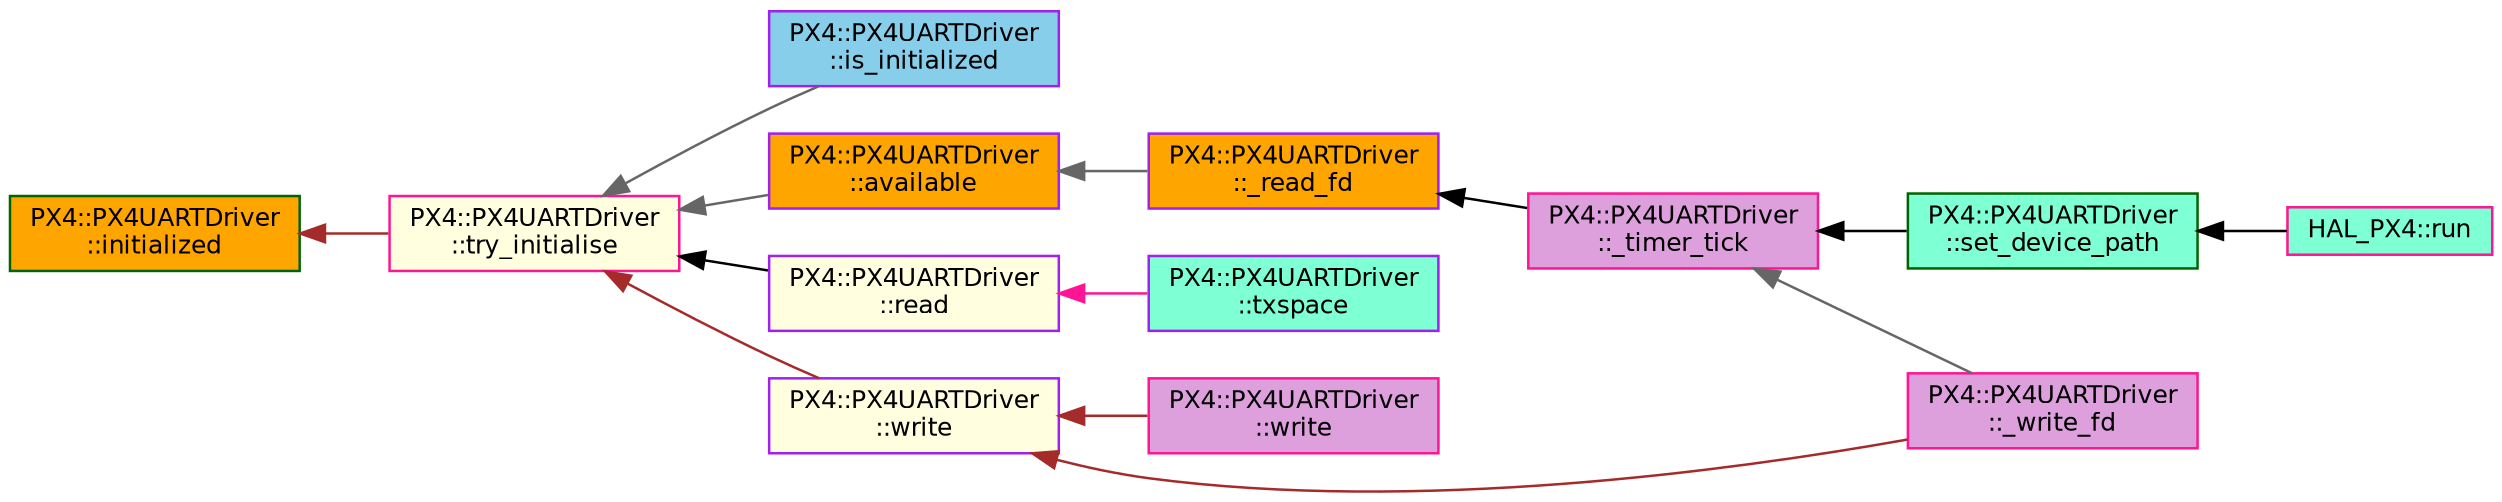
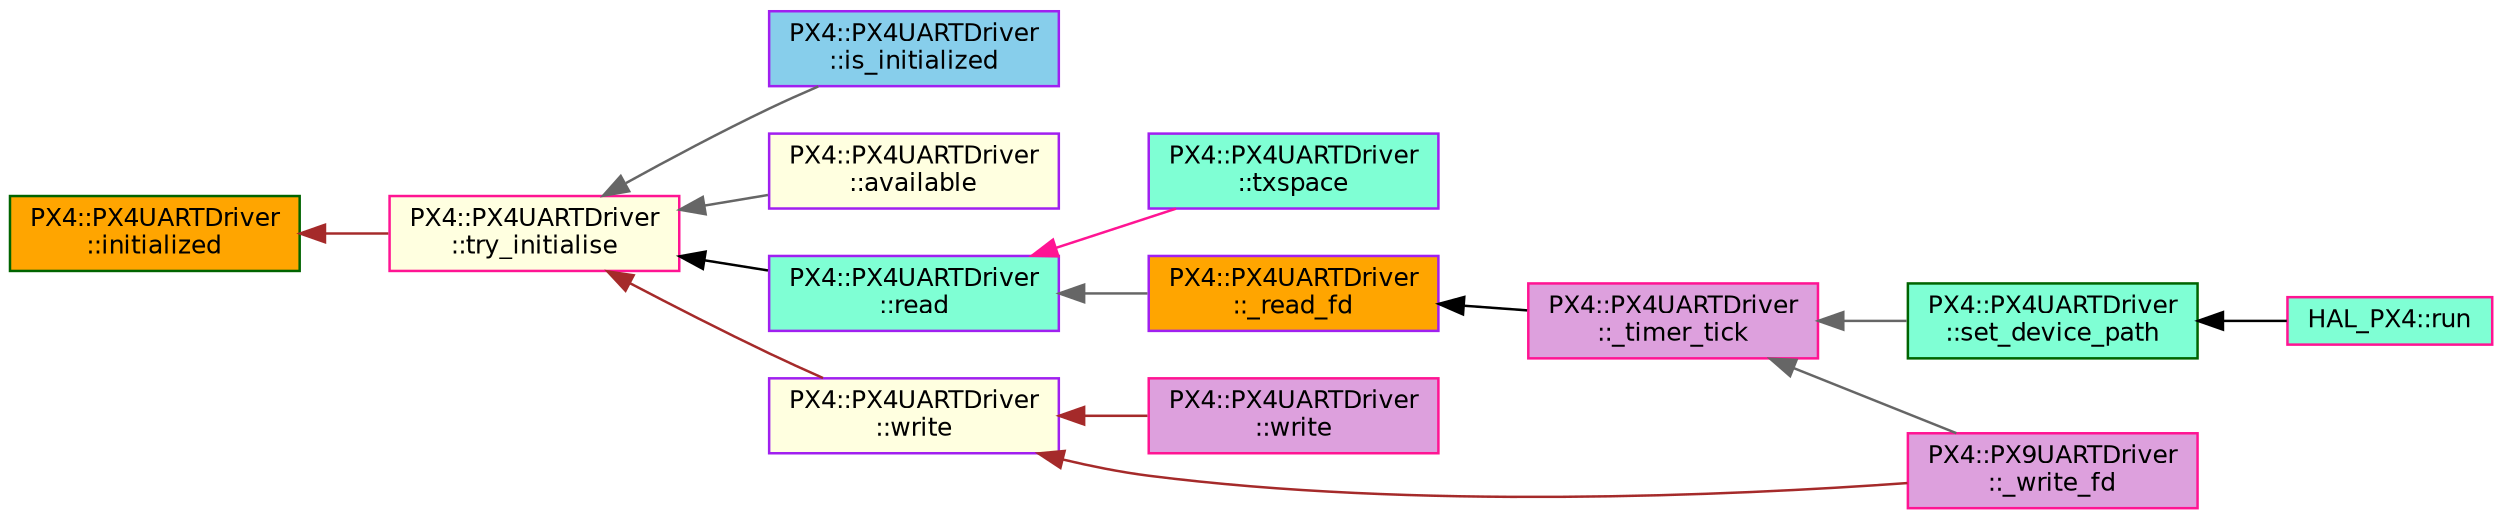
node "PX4::PX4UARTDriver ::available": fillcolor orange -> lightyellow
edge "PX4::PX4UARTDriver ::_read_fd" -> "PX4::PX4UARTDriver ::available": now "PX4::PX4UARTDriver ::_read_fd" -> "PX4::PX4UARTDriver ::read"
edge "PX4::PX4UARTDriver ::set_device_path" -> "PX4::PX4UARTDriver ::_timer_tick": color black -> gray40
node "PX4::PX4UARTDriver ::read": fillcolor lightyellow -> aquamarine
node "PX4::PX4UARTDriver ::_write_fd": label "PX4::PX4UARTDriver ::_write_fd" -> "PX4::PX9UARTDriver ::_write_fd"
